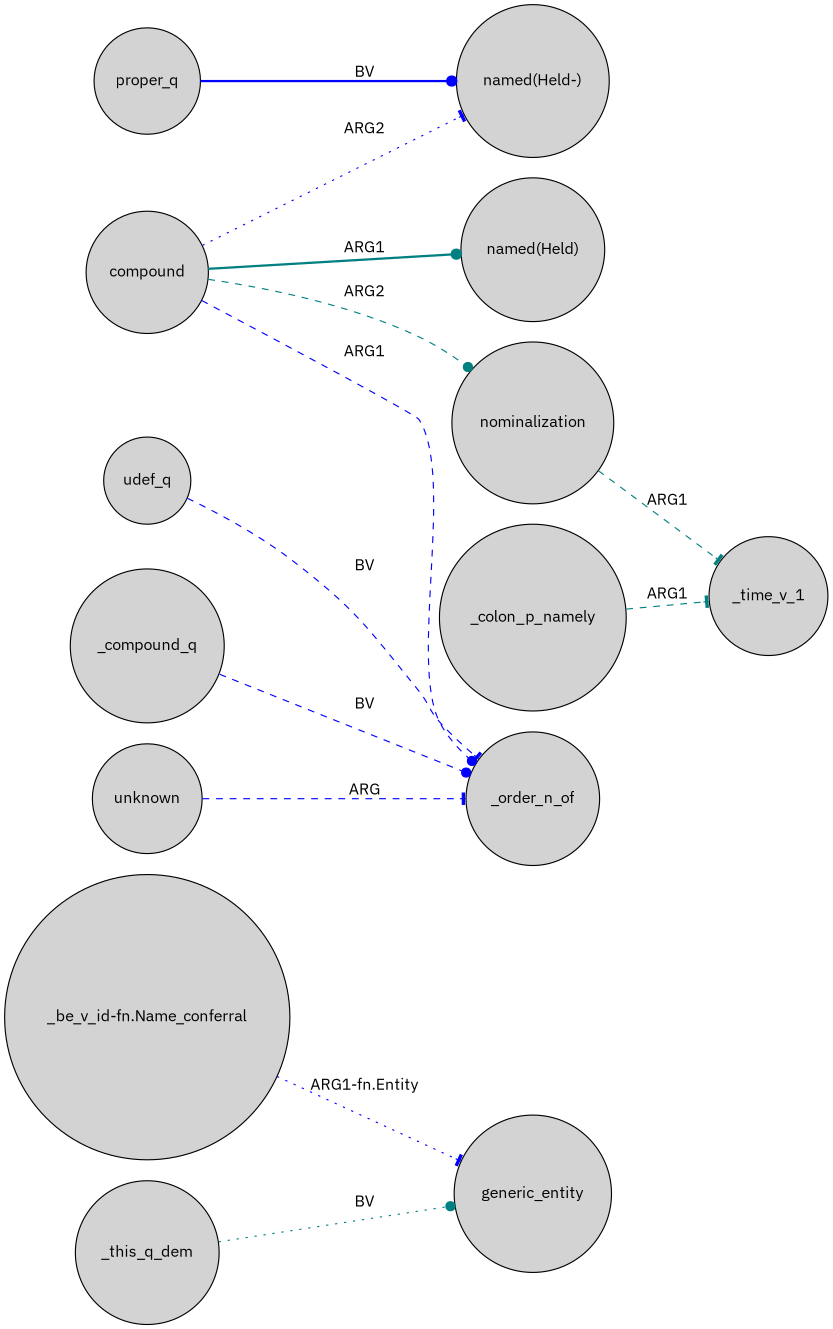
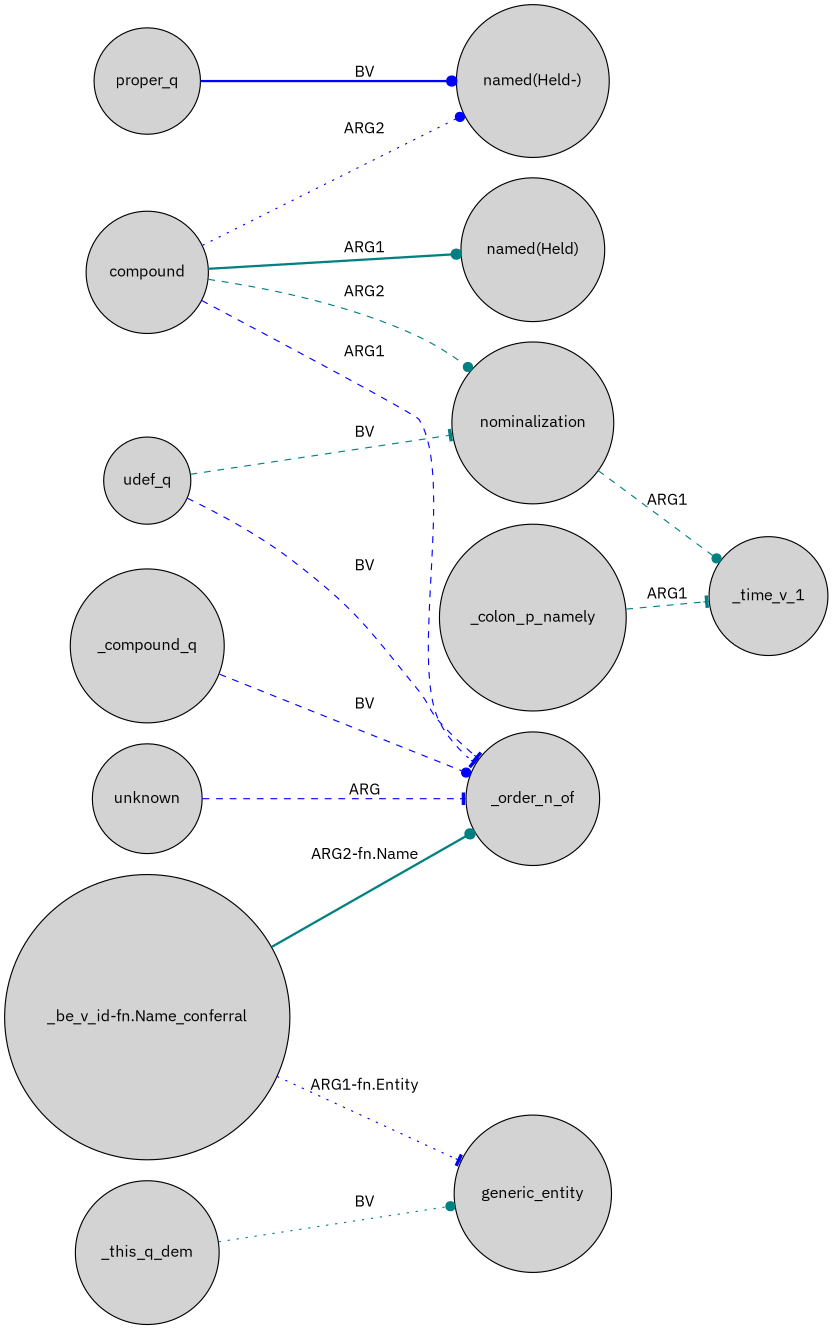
edge "compound" -> "named(Held-)": arrowhead tee -> dot
edge "udef_q" -> "nominalization": added, label "BV"
edge "compound" -> "_order_n_of": arrowhead dot -> tee
edge "nominalization" -> "_time_v_1": arrowhead tee -> dot
edge "_be_v_id-fn.Name_conferral" -> "_order_n_of": added, label "ARG2-fn.Name"
